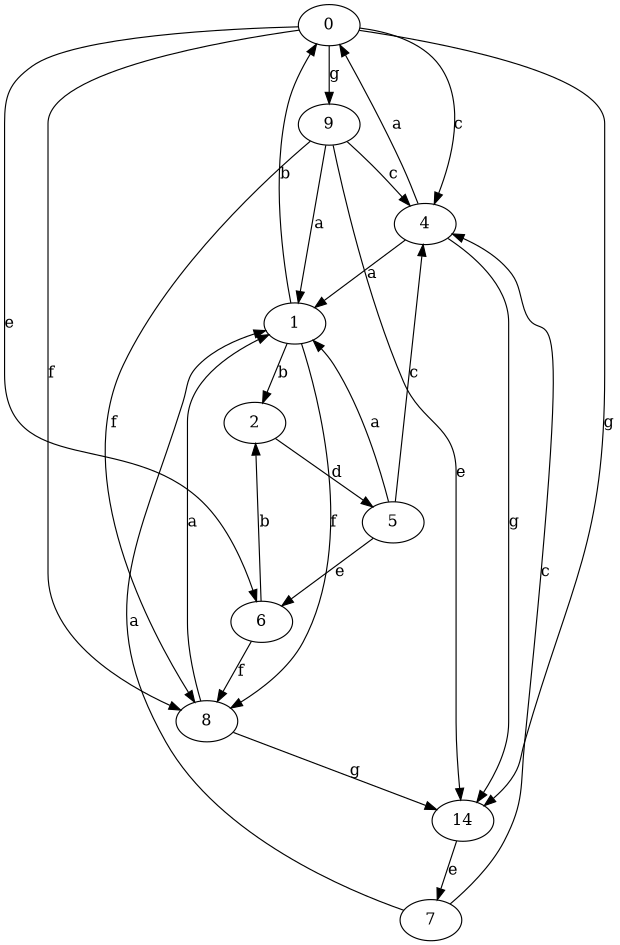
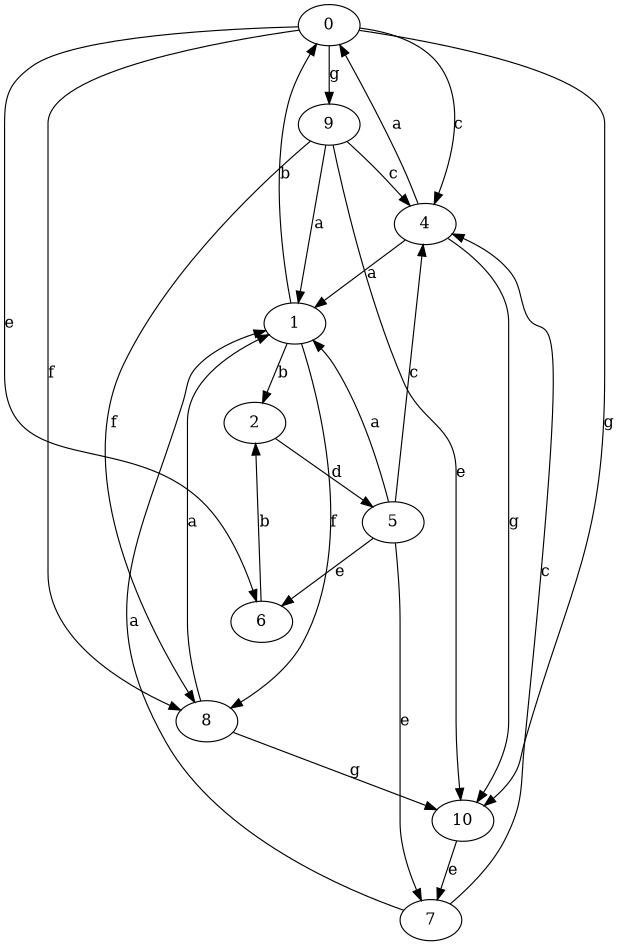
edge "6" -> "8": removed, label "f"
edge "5" -> "7": added, label "e"
node "14": label "14" -> "10"
